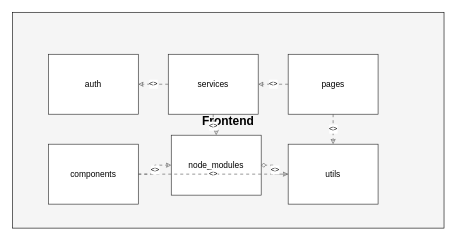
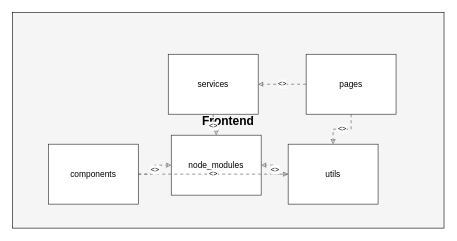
node "auth": removed
edge "services" -> "auth": removed, label ">"
node "pages": moved (333, 84) -> (351, 84)
edge "utils" -> "node_modules": arrowhead diamond -> classic
